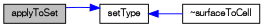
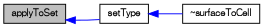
edge "applyToSet" -> "setType": reversed
